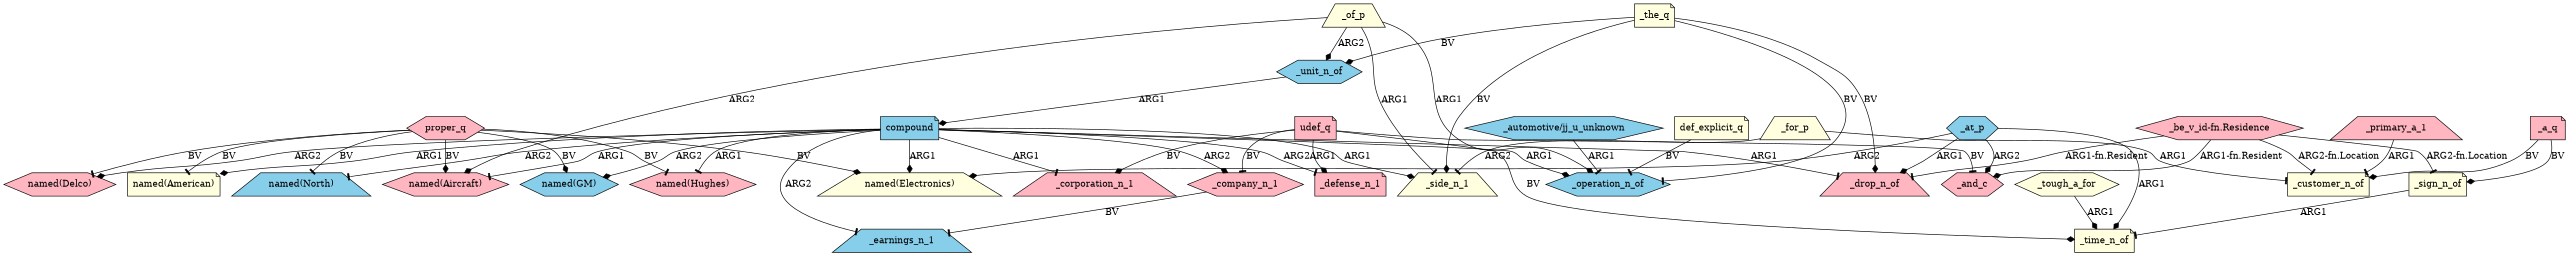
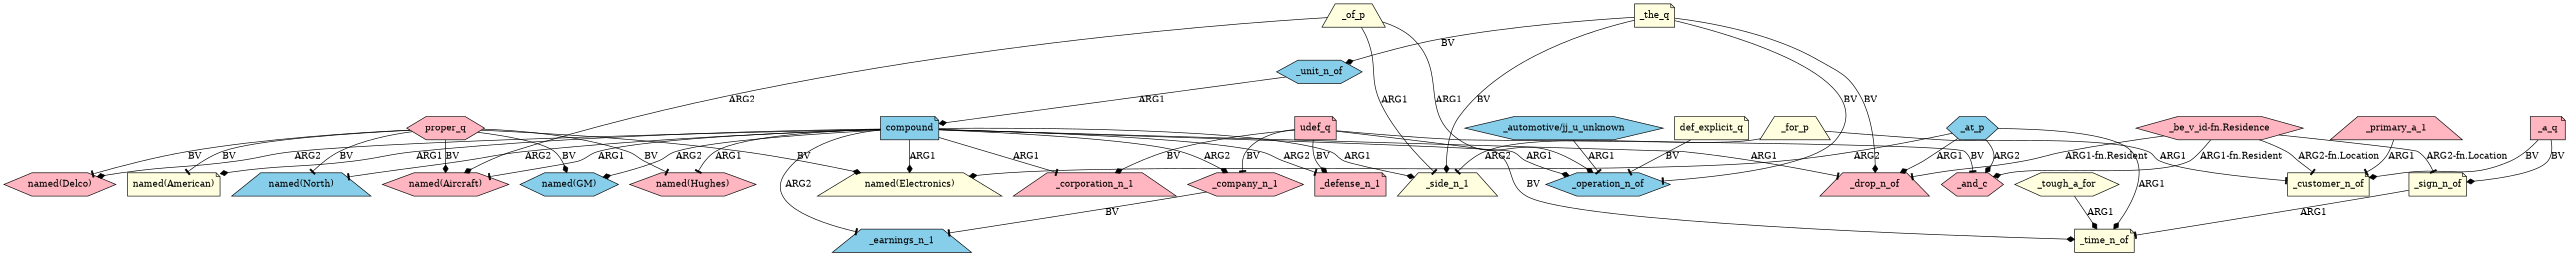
edge "_of_p" -> "_unit_n_of": removed, label "ARG2"
edge "udef_q" -> "_defense_n_1": label "ARG1" -> "BV"
